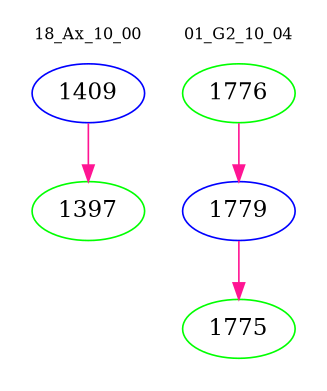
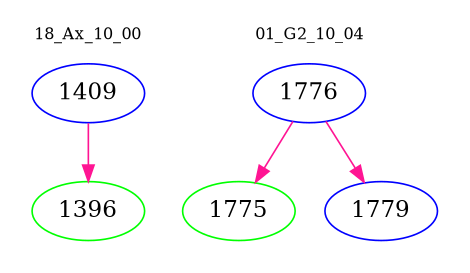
node "1776": color green -> blue
node "1397": label "1397" -> "1396"
edge "1779" -> "1775": now "1776" -> "1775"
